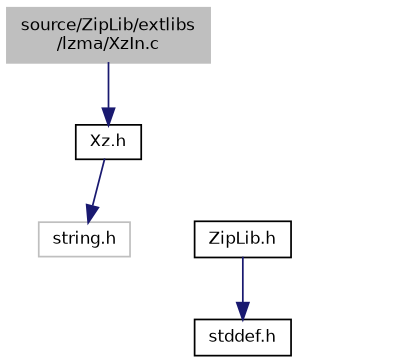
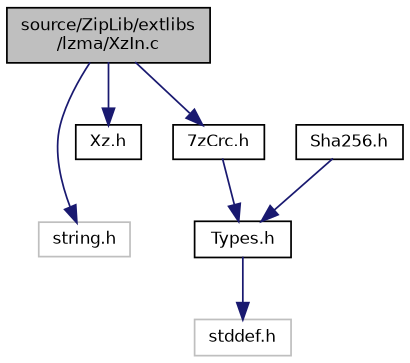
node "source/ZipLib/extlibs /lzma/XzIn.c": color grey75 -> black
node "7zCrc.h": added
node "Sha256.h": added
edge "Xz.h" -> "string.h": now "source/ZipLib/extlibs /lzma/XzIn.c" -> "string.h"
node "ZipLib.h": label "ZipLib.h" -> "Types.h"
node "stddef.h": color black -> grey75
